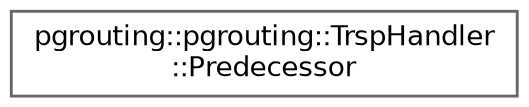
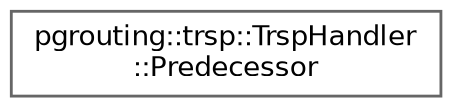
node "pgrouting::pgrouting::TrspHandler ::Predecessor": label "pgrouting::pgrouting::TrspHandler ::Predecessor" -> "pgrouting::trsp::TrspHandler ::Predecessor"
